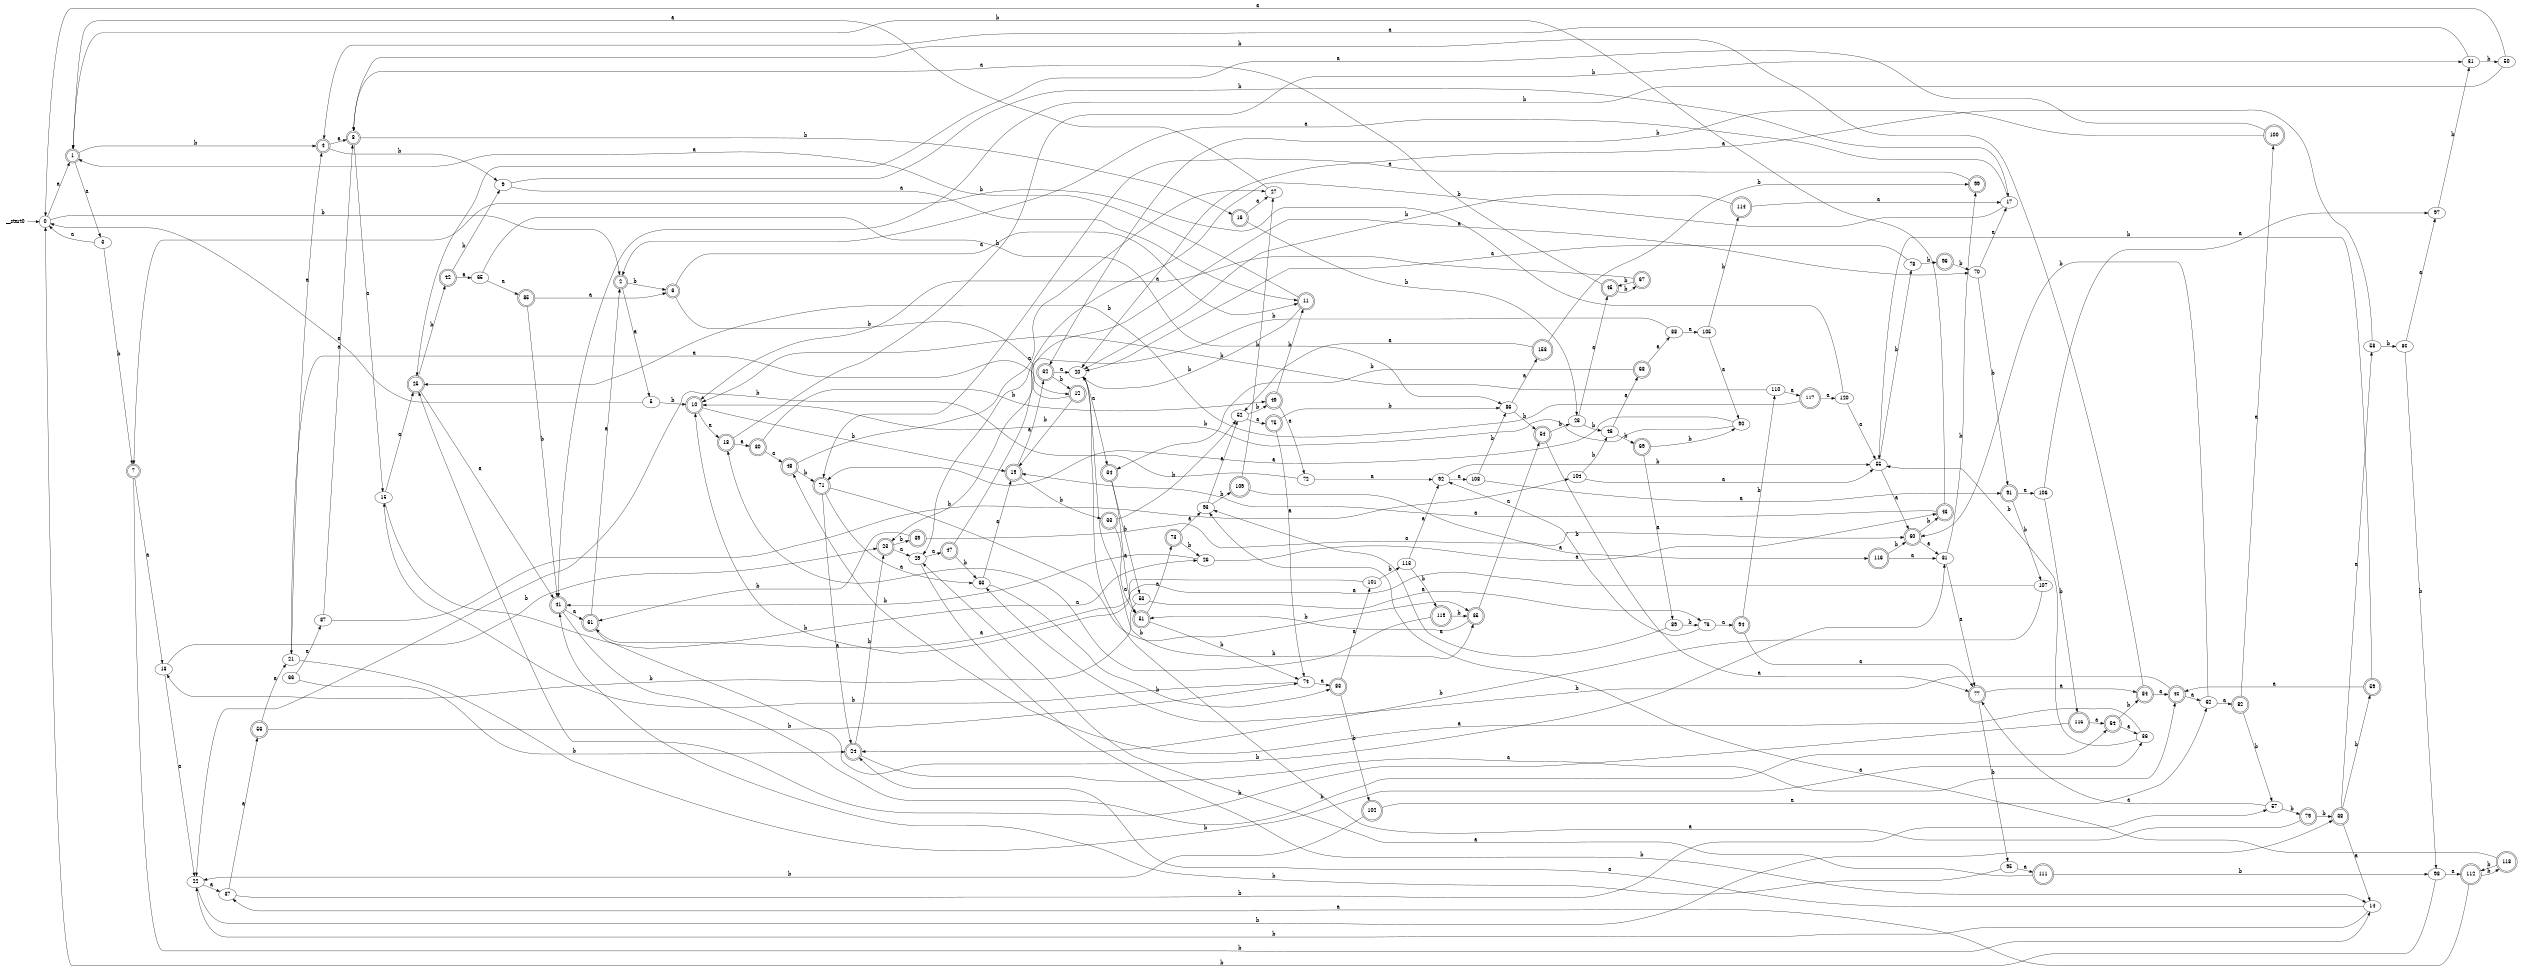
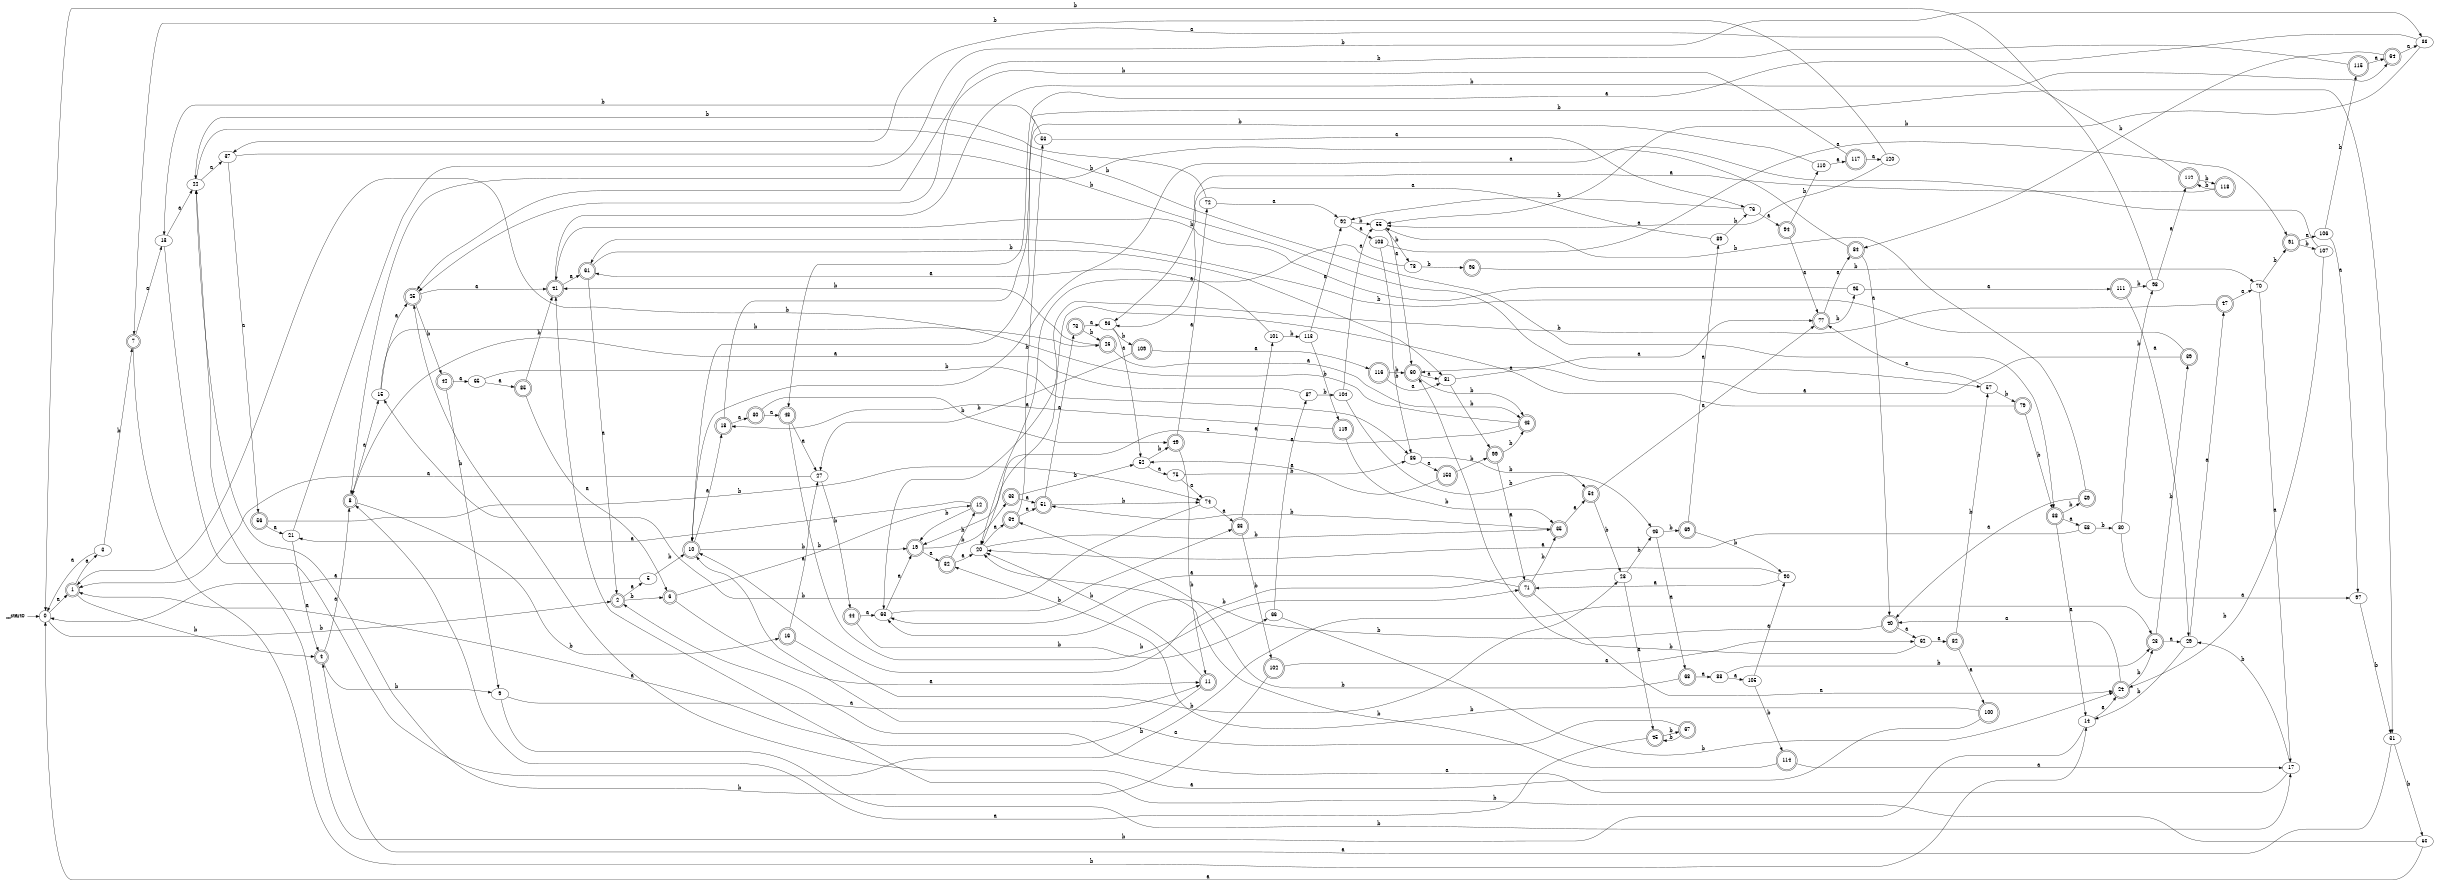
node "75": shape doublecircle -> ellipse
edge "99" -> "43": added, label "b"
node "26": shape ellipse -> doublecircle
node "44": added
